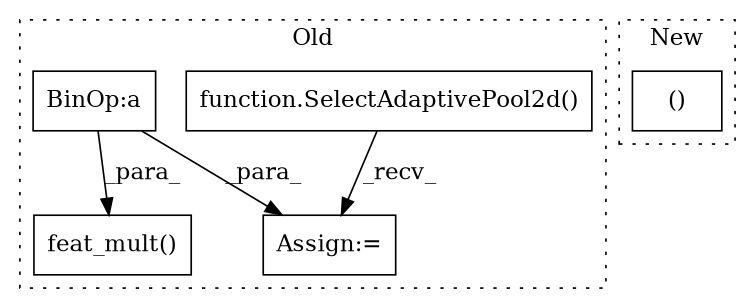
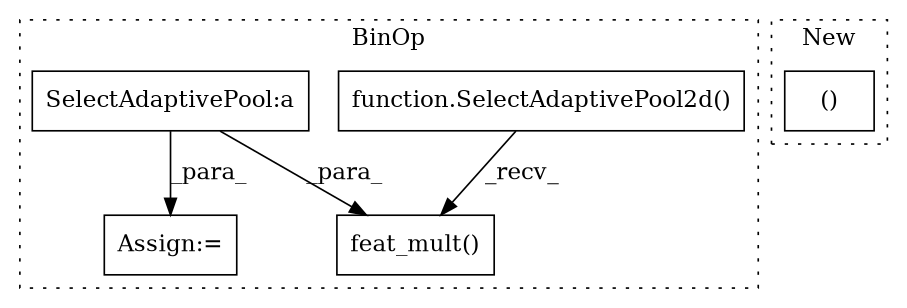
cluster "Old": label "Old" -> "BinOp"
node "BinOp:a": label "BinOp:a" -> "SelectAdaptivePool:a"
edge "function.SelectAdaptivePool2d()" -> "Assign:=": now "function.SelectAdaptivePool2d()" -> "feat_mult()"
